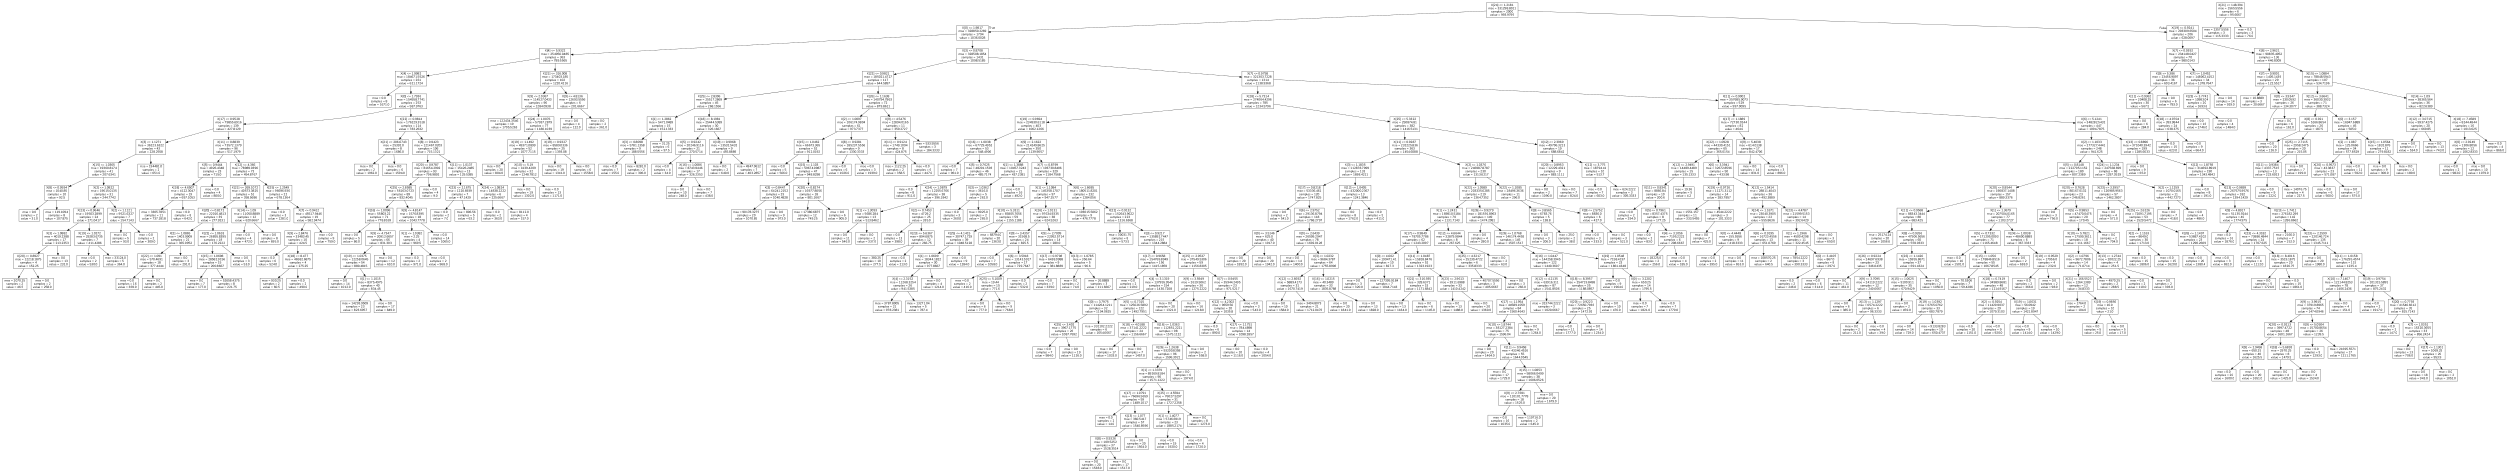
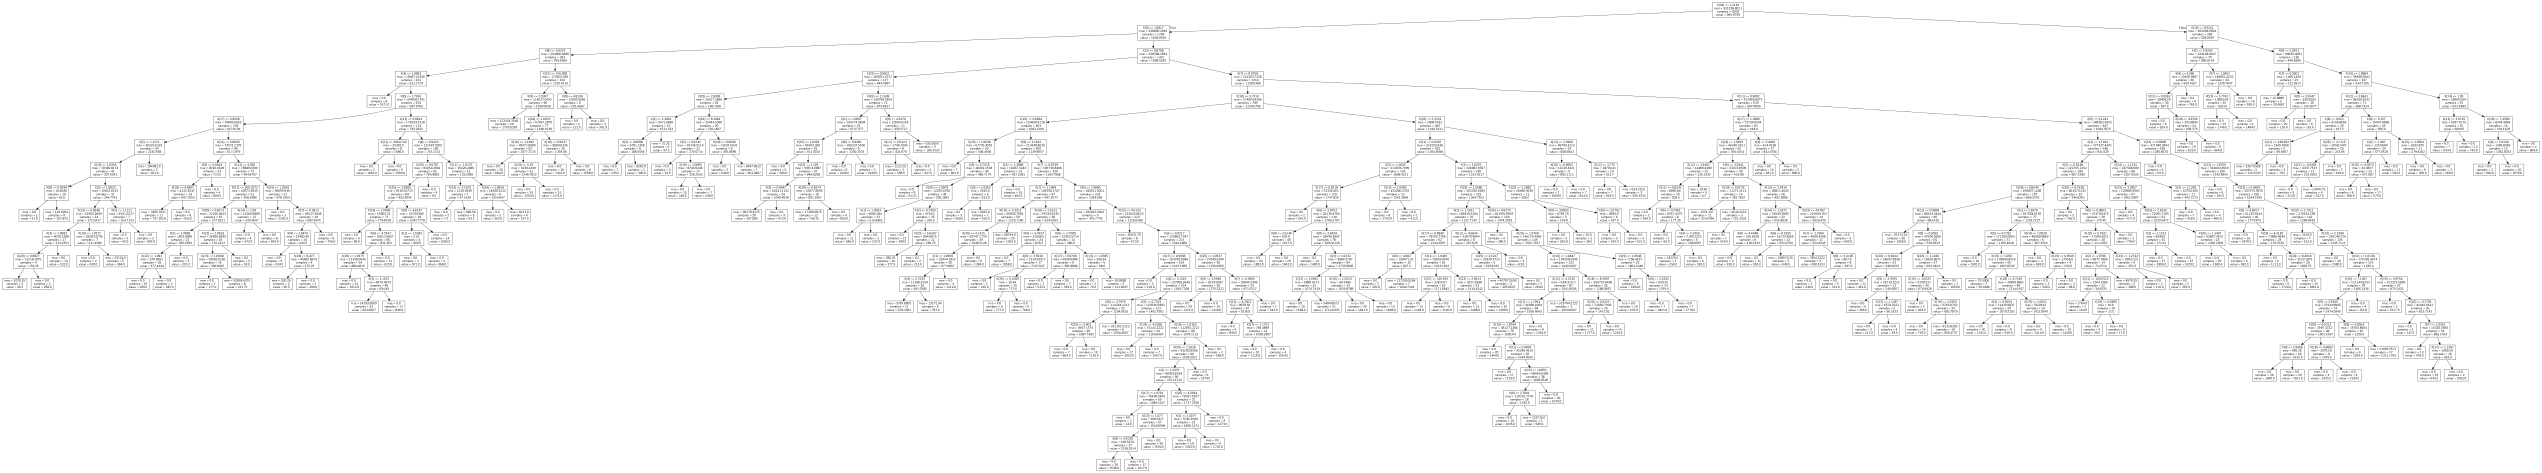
edge "X[8] <= 0.921 mse = 5166.8654 samples = 26 value = 187.5" -> "mse = 0.0 samples = 20 value = 126.0": now "X[8] <= 0.921 mse = 5166.8654 samples = 26 value = 187.5" -> "X[21] <= 148.394 mse = 1565.5556 samples = 6 value = 95.6667"
